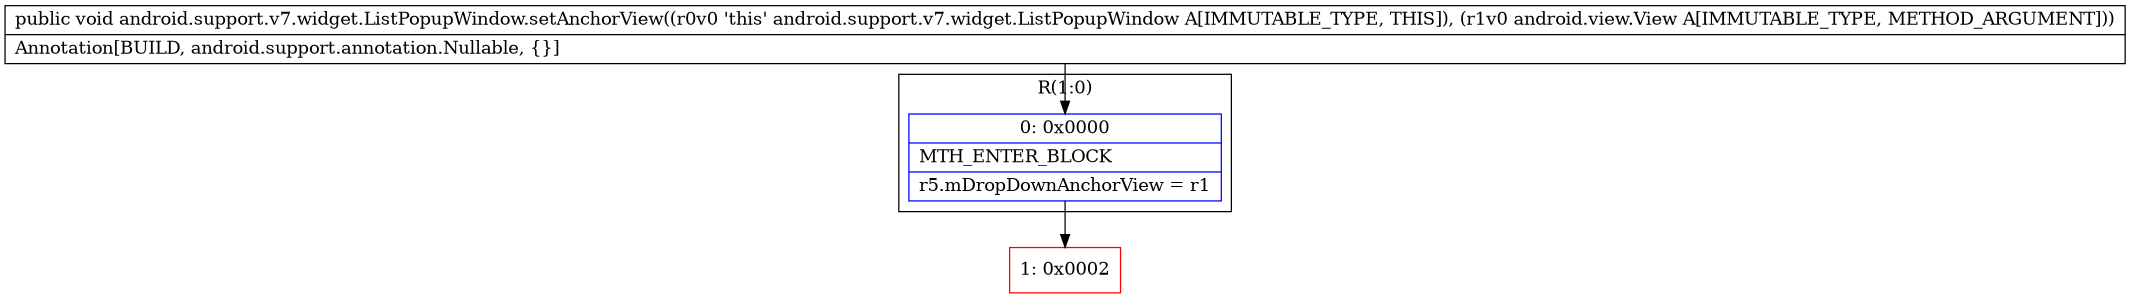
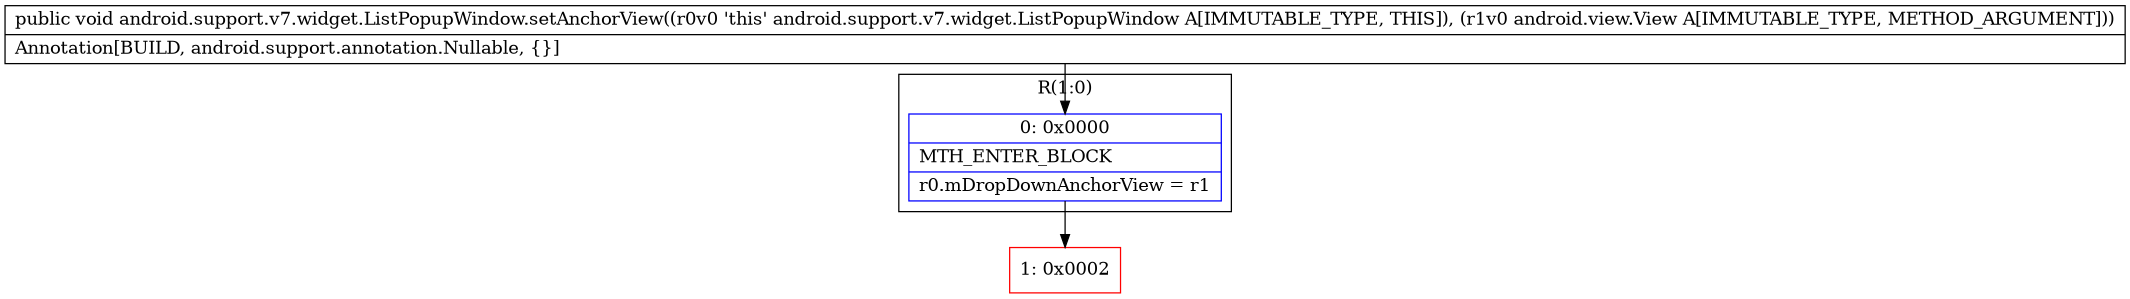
node "0: 0x0000": text "r5.mDropDownAnchorView = r1" -> "r0.mDropDownAnchorView = r1"
